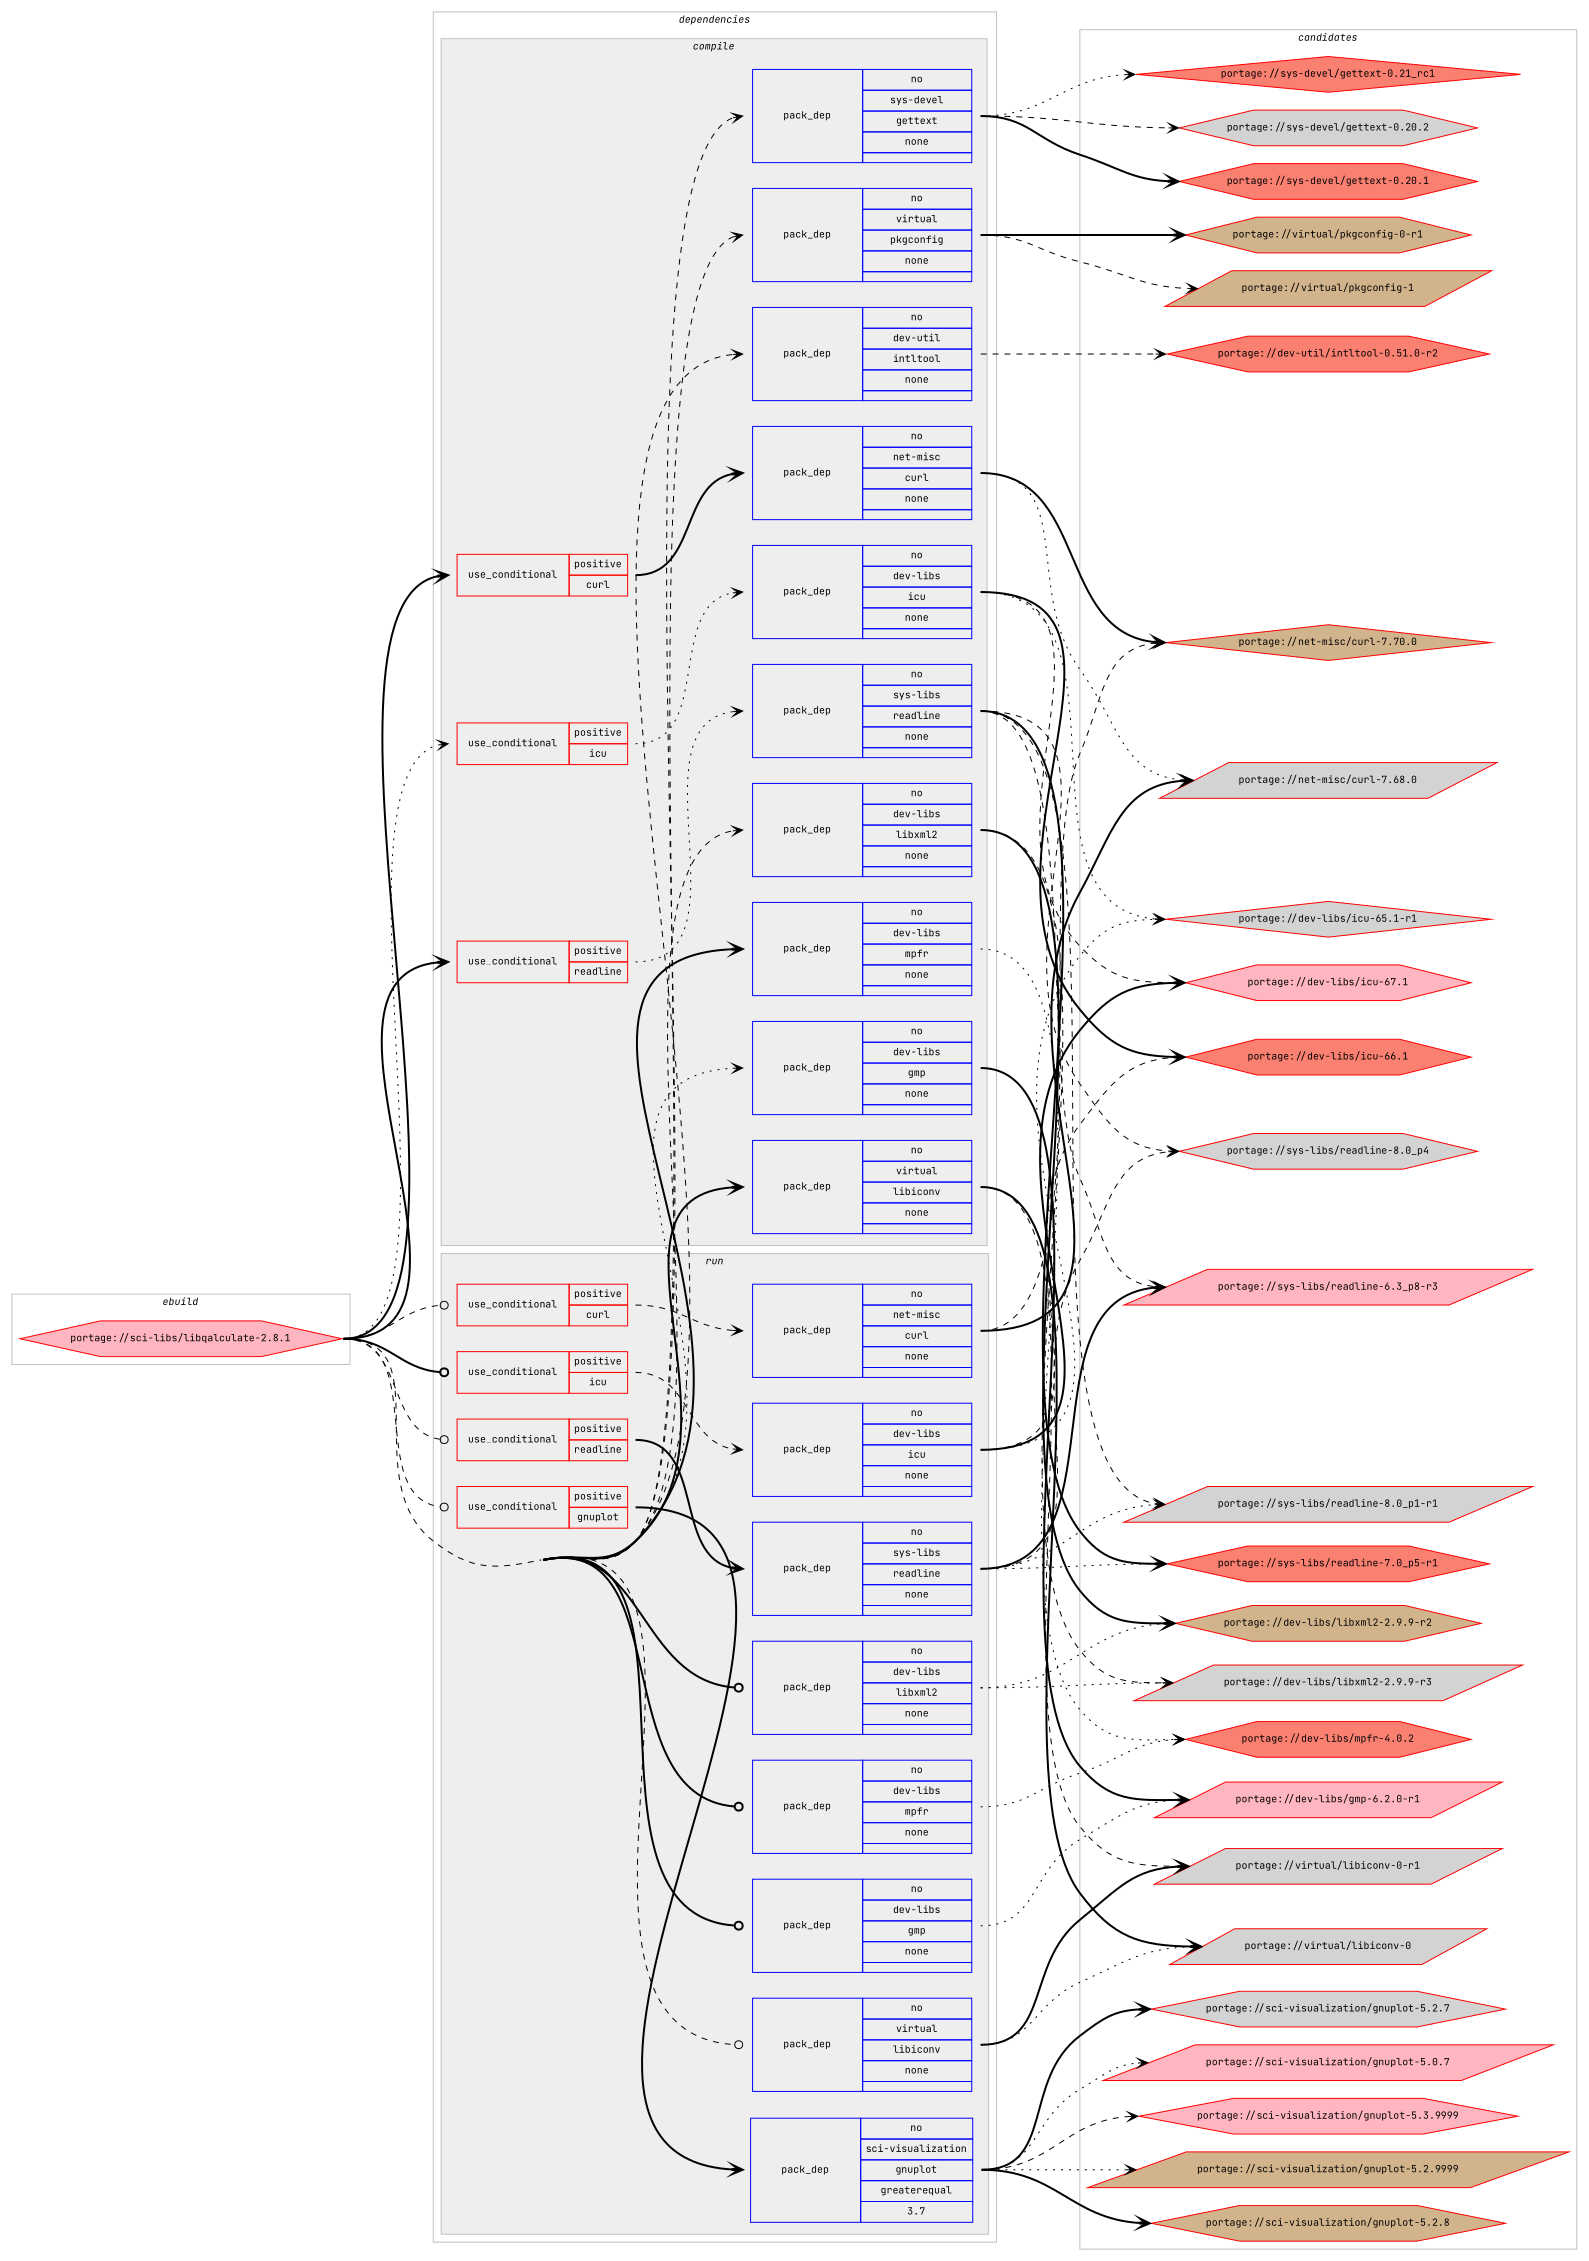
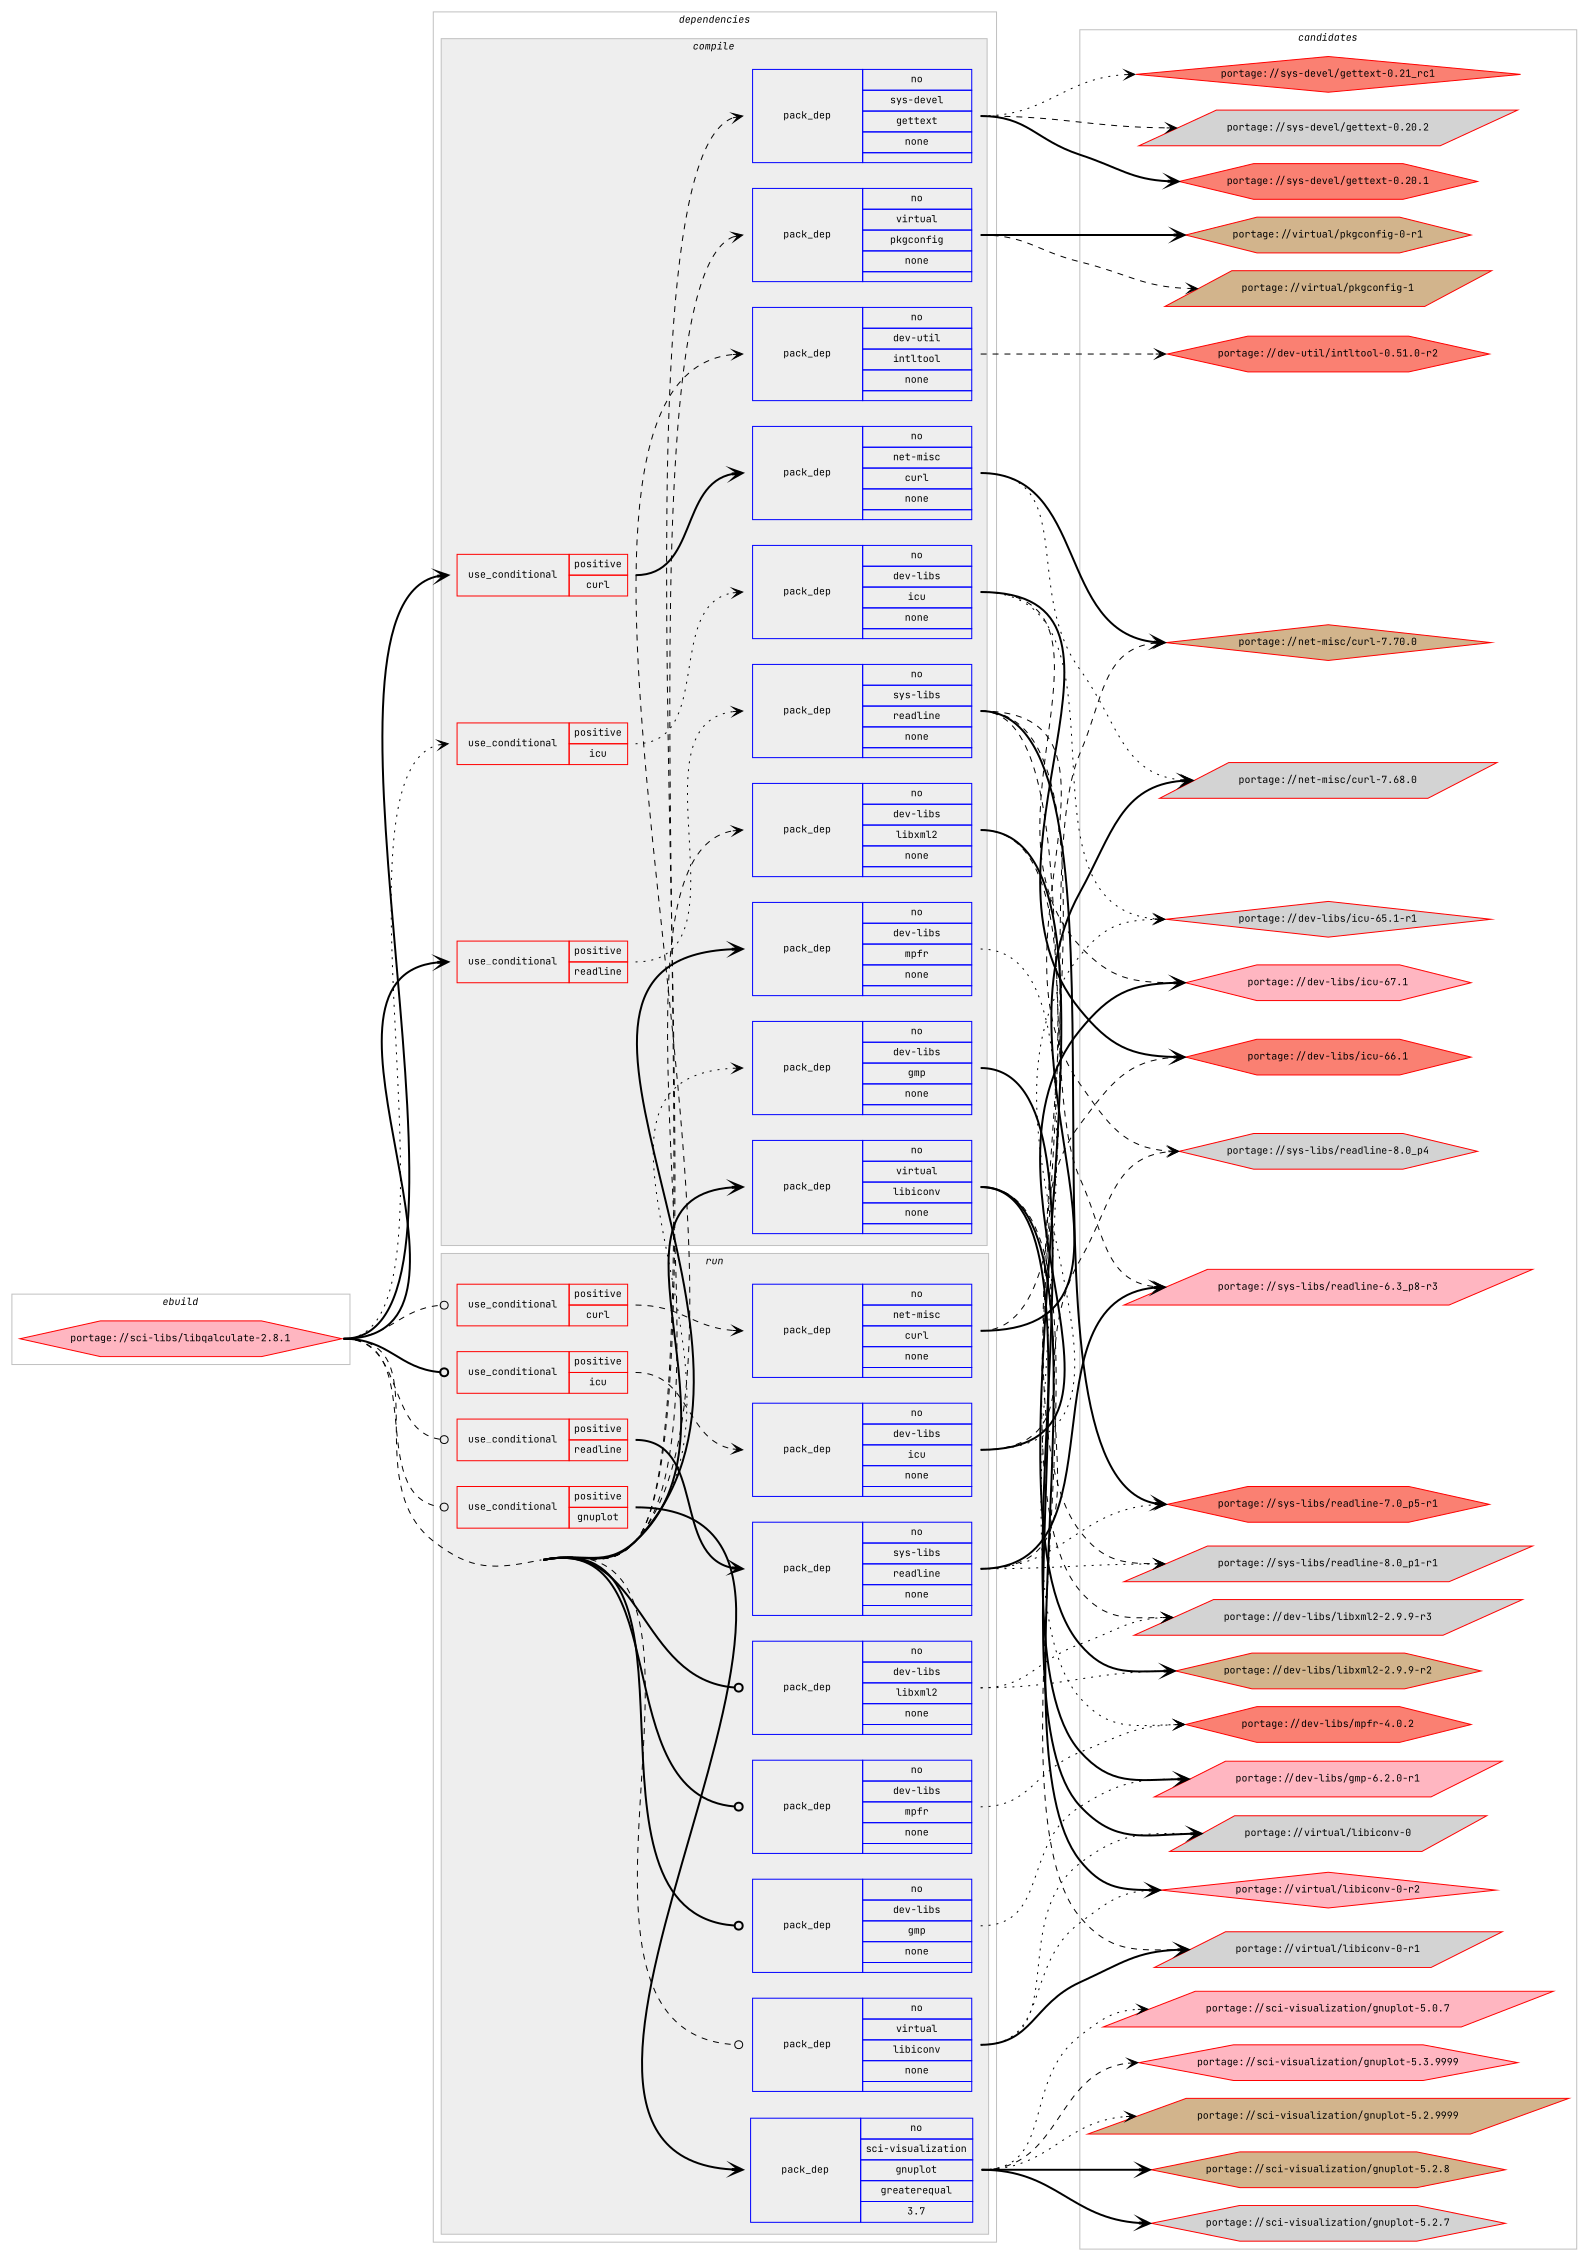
node "portage://sys-devel/gettext-0.20.2": shape hexagon -> parallelogram
node "portage://virtual/libiconv-0-r2": added
